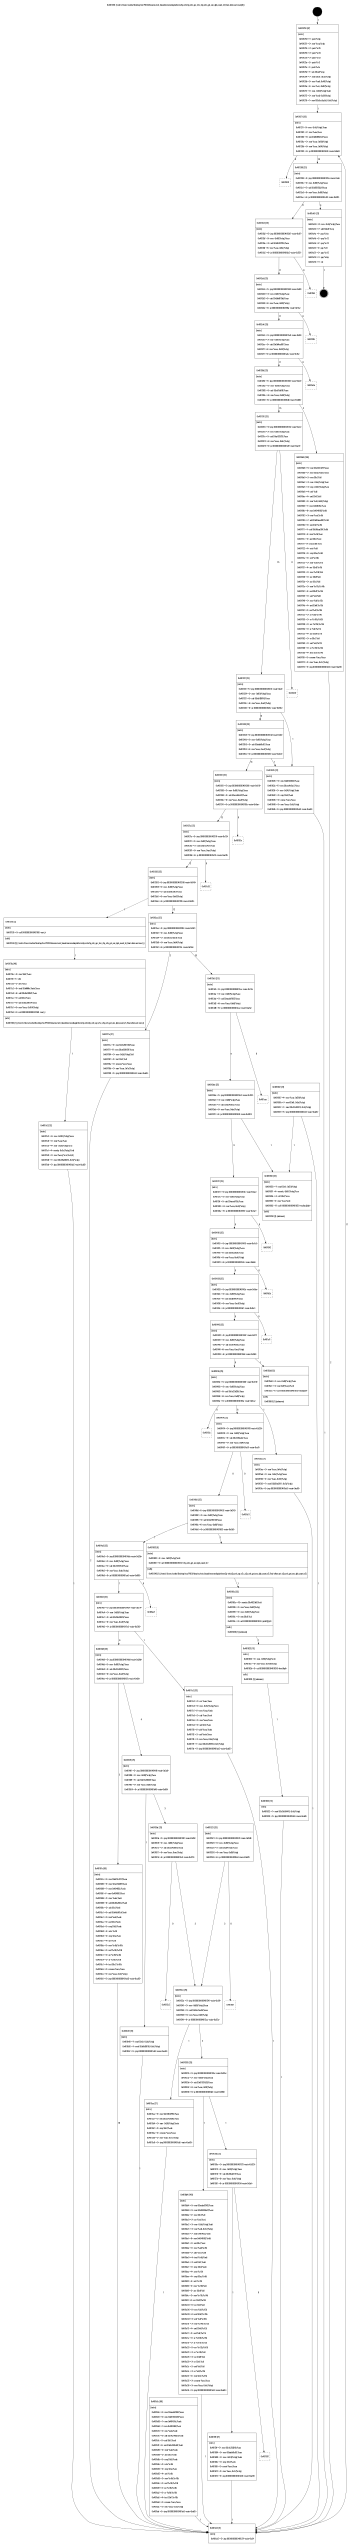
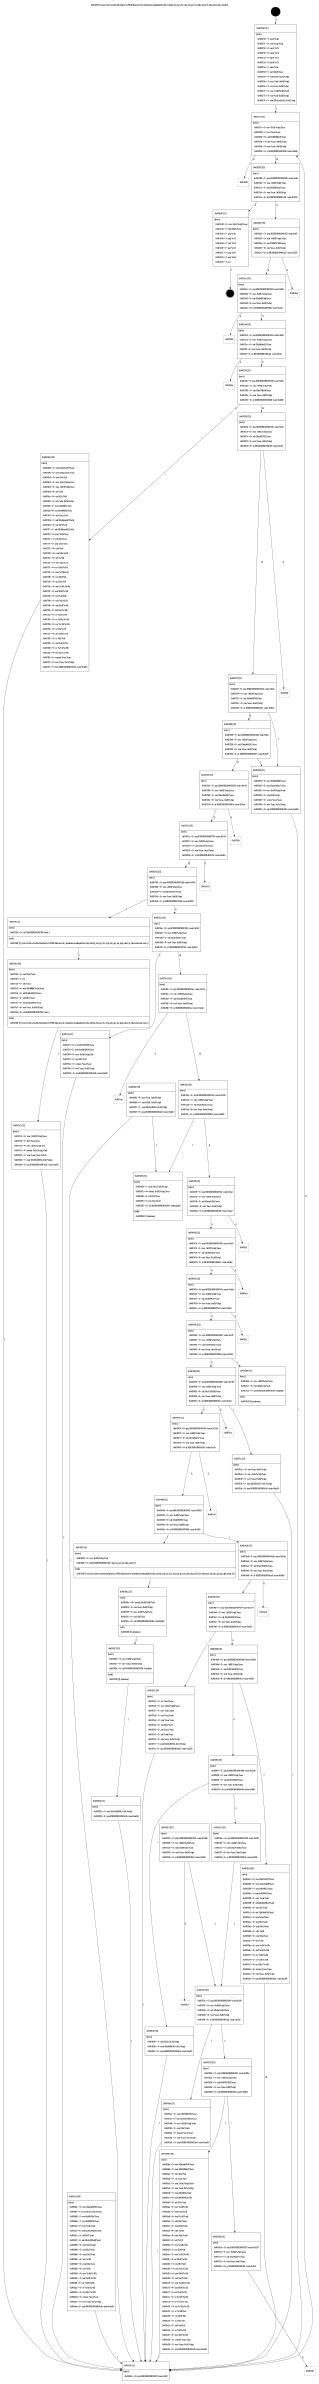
node "0x4015c5": removed
node "0x4015ff [27]": removed
